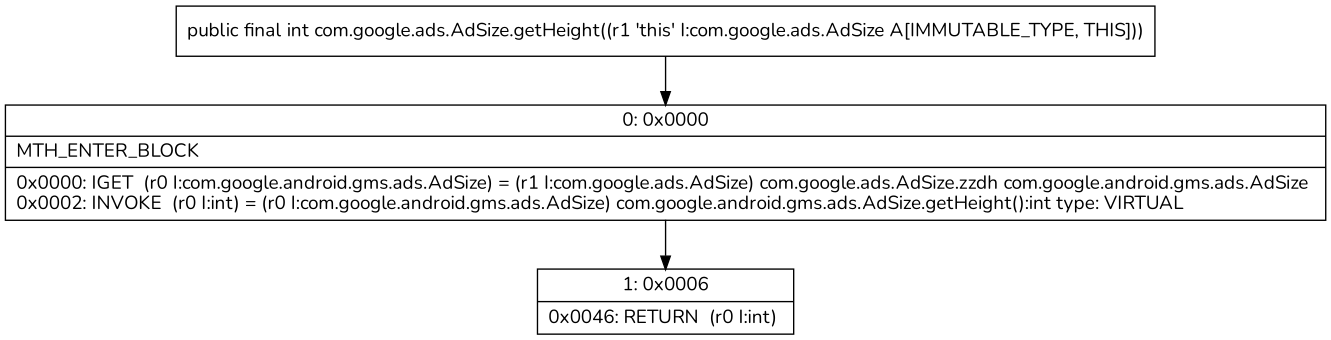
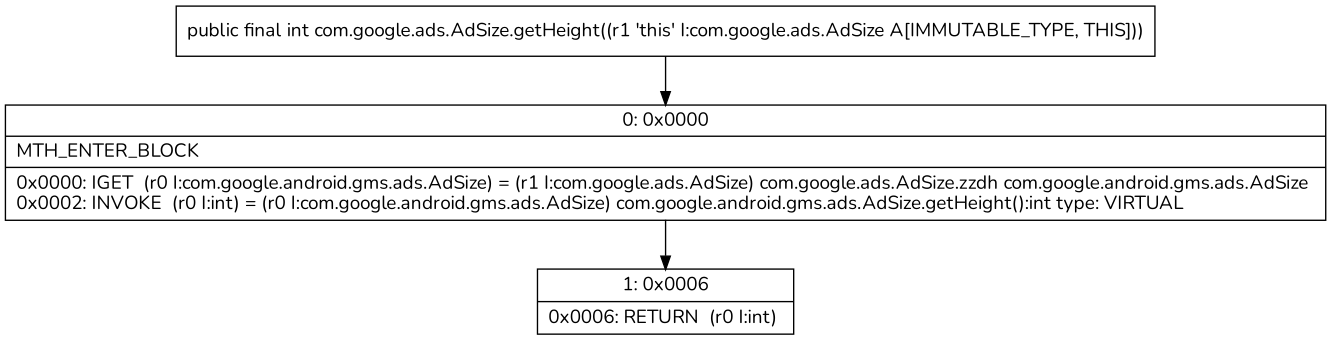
node "1: 0x0006": text "0x0046: RETURN  (r0 I:int)" -> "0x0006: RETURN  (r0 I:int)"
